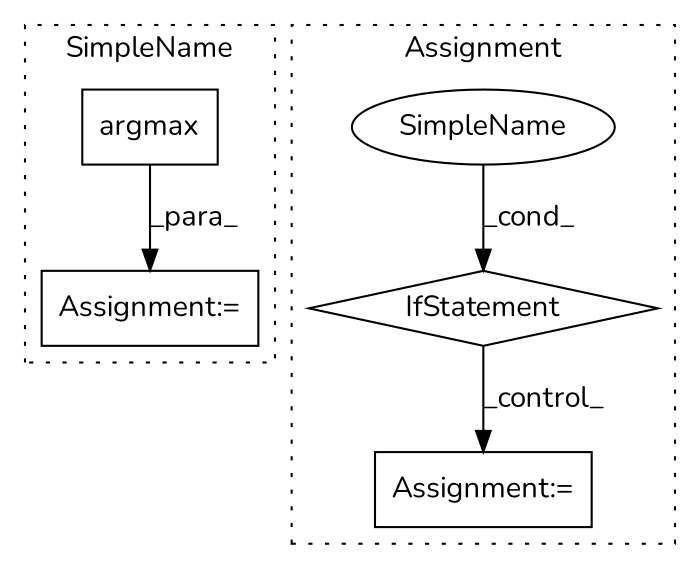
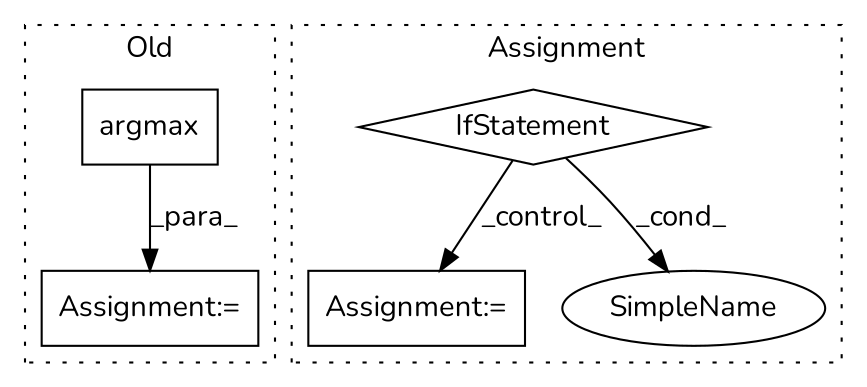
cluster "SimpleName": label "SimpleName" -> "Old"
edge "SimpleName" -> "IfStatement": reversed
